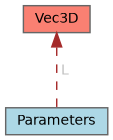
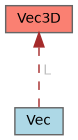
node "Parameters": label "Parameters" -> "Vec"
